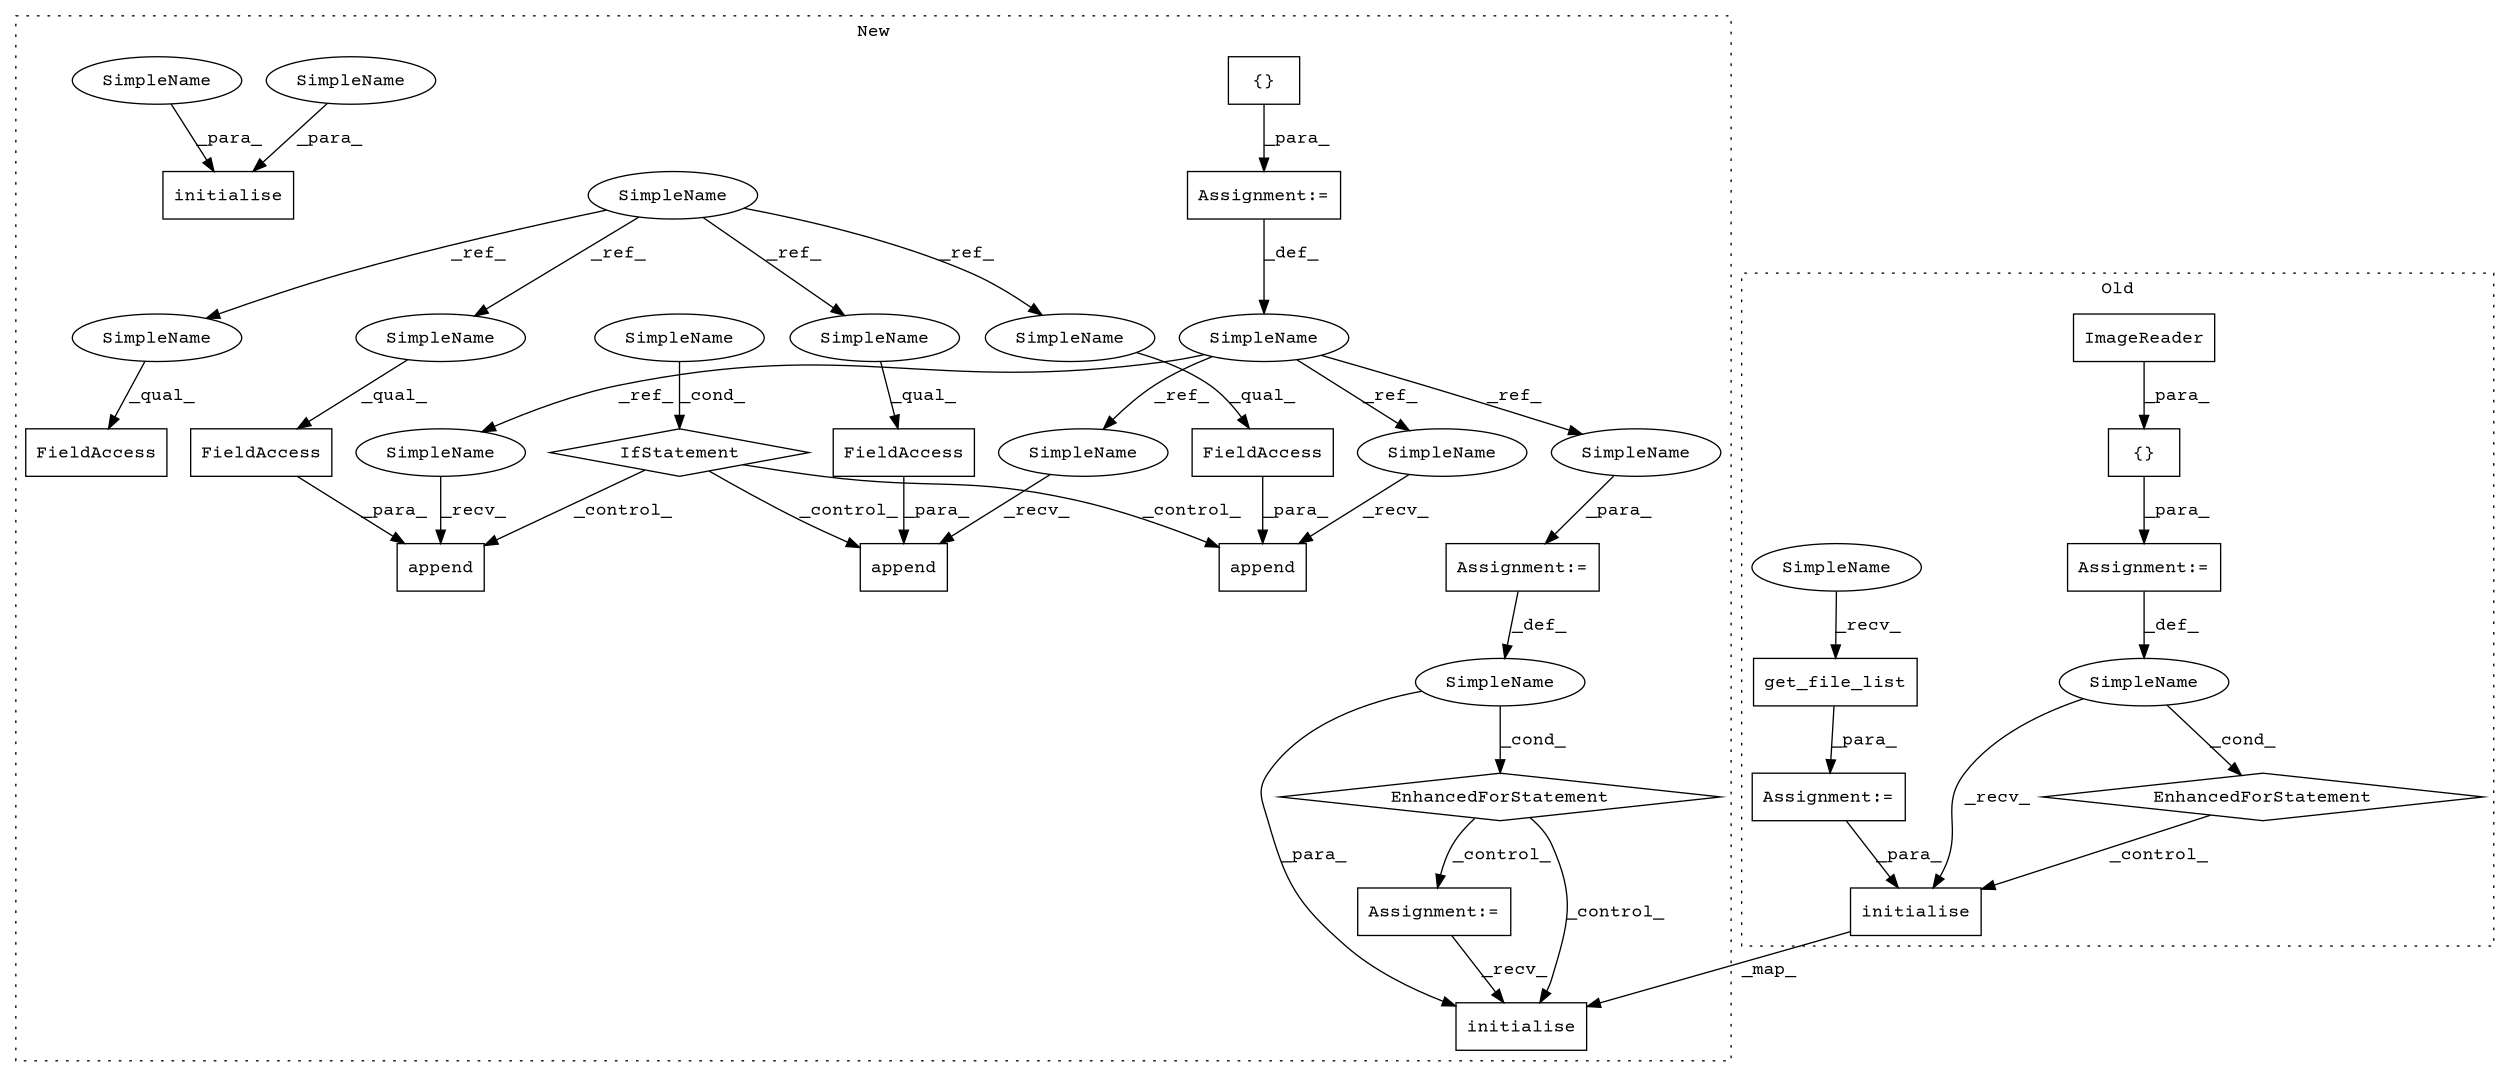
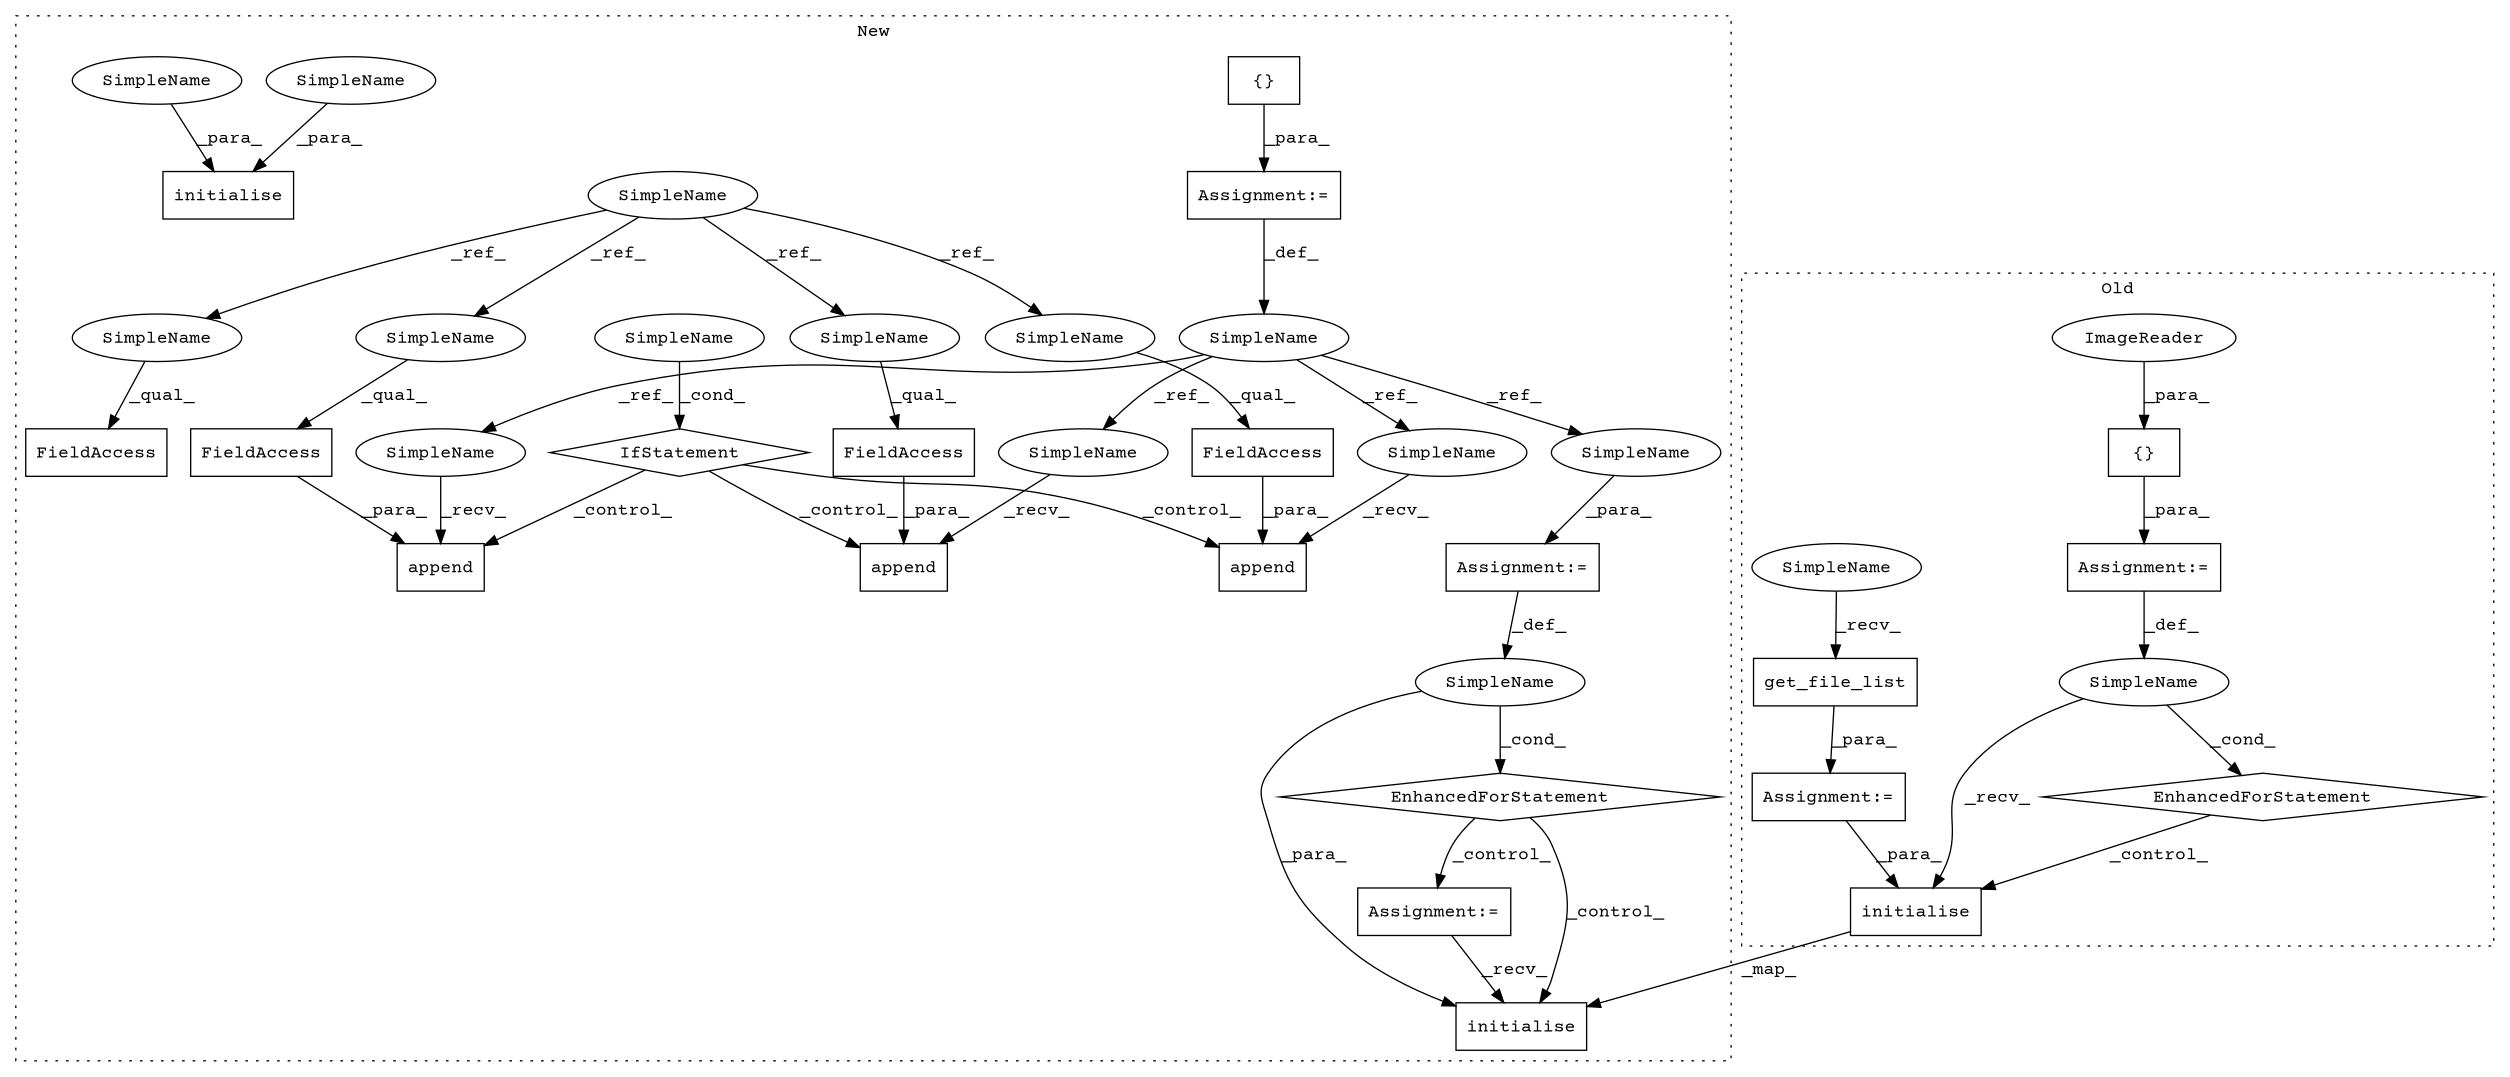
node "ImageReader": shape box -> ellipse
